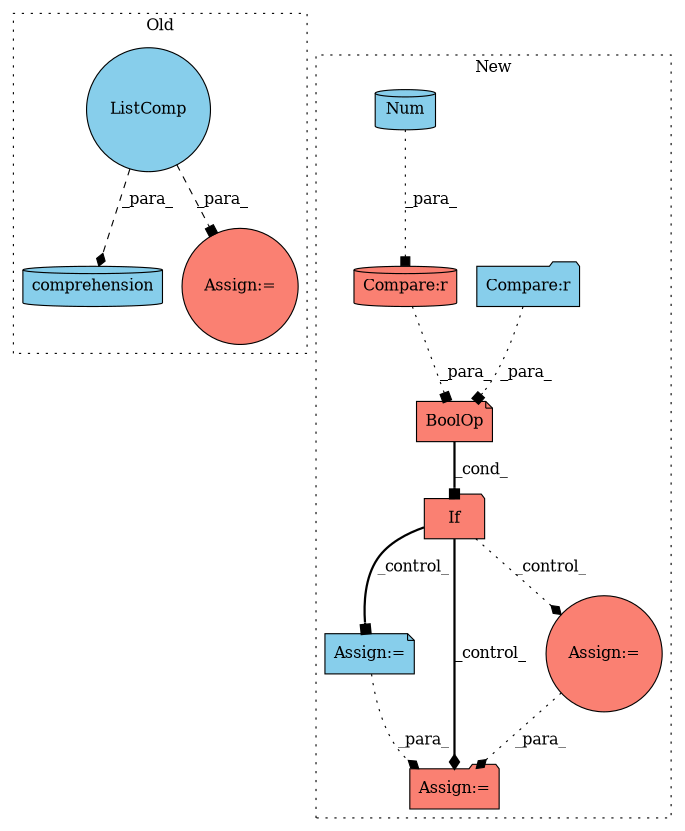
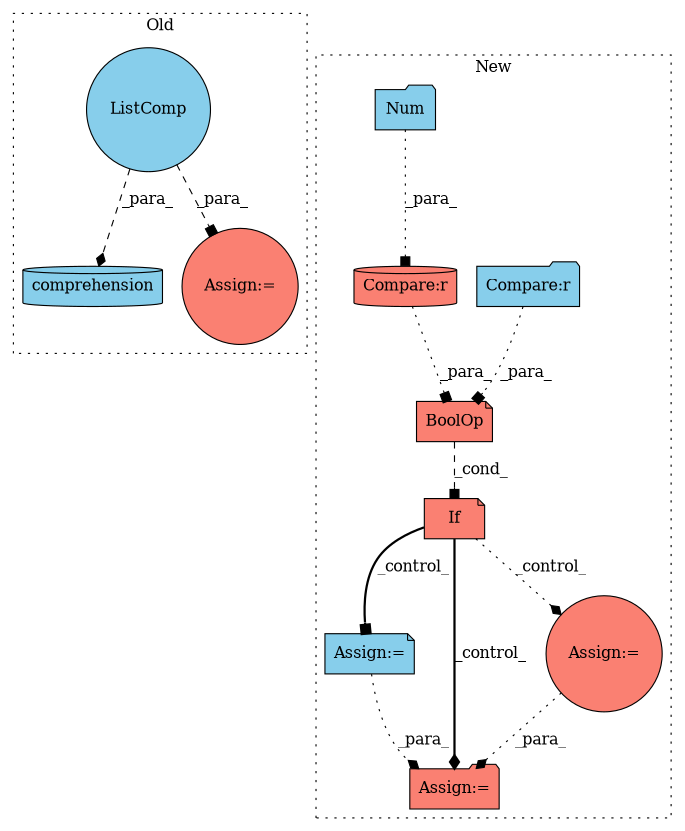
node "Num": shape cylinder -> folder
edge "BoolOp" -> "If": style bold -> dashed
node "If": shape folder -> note
